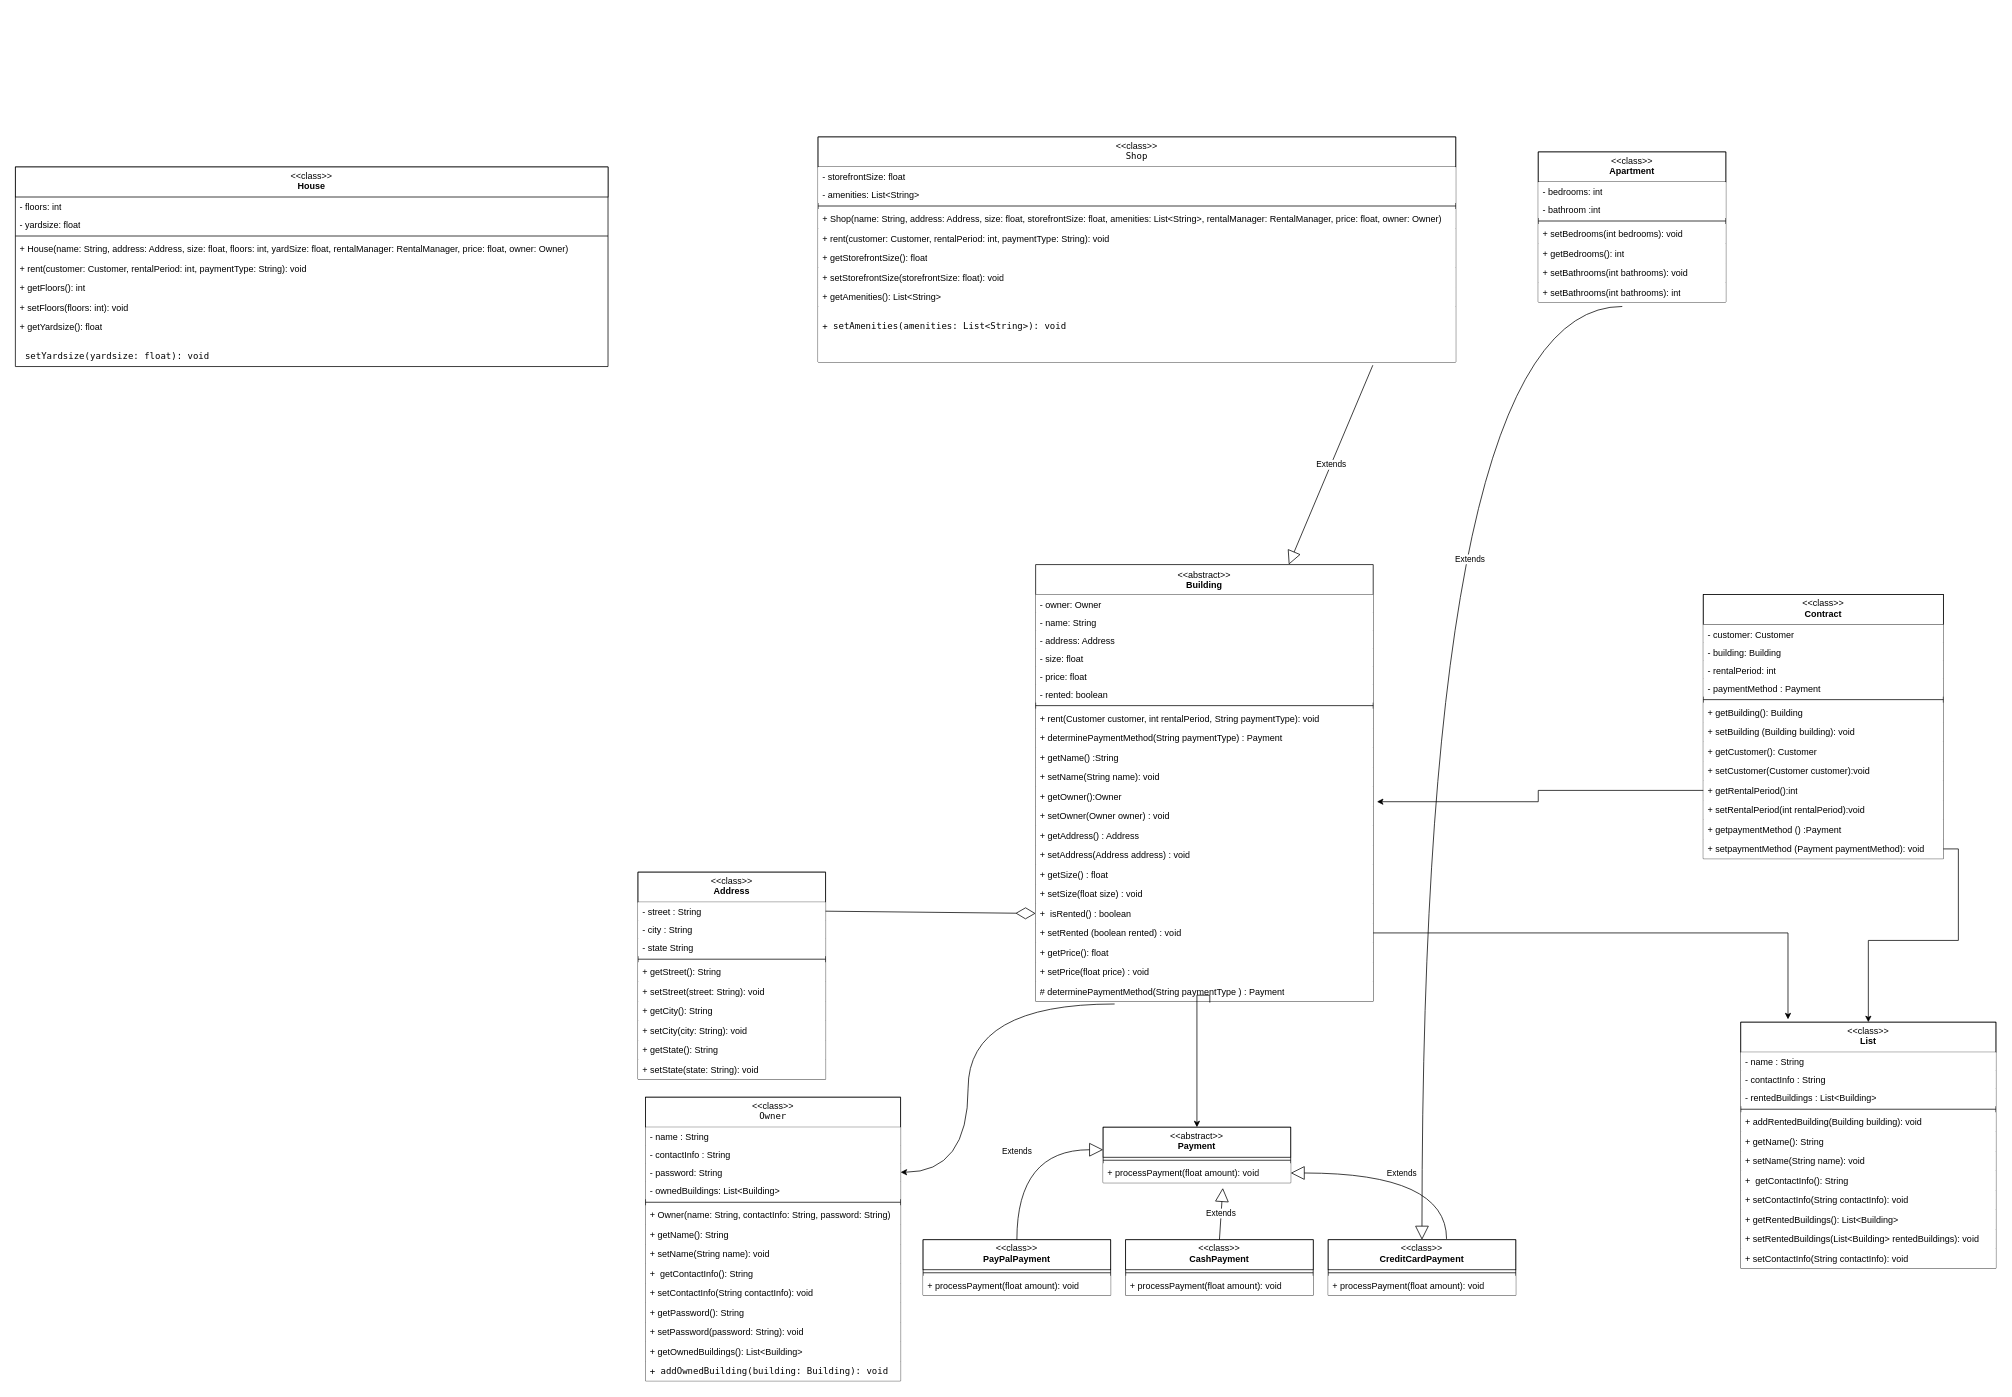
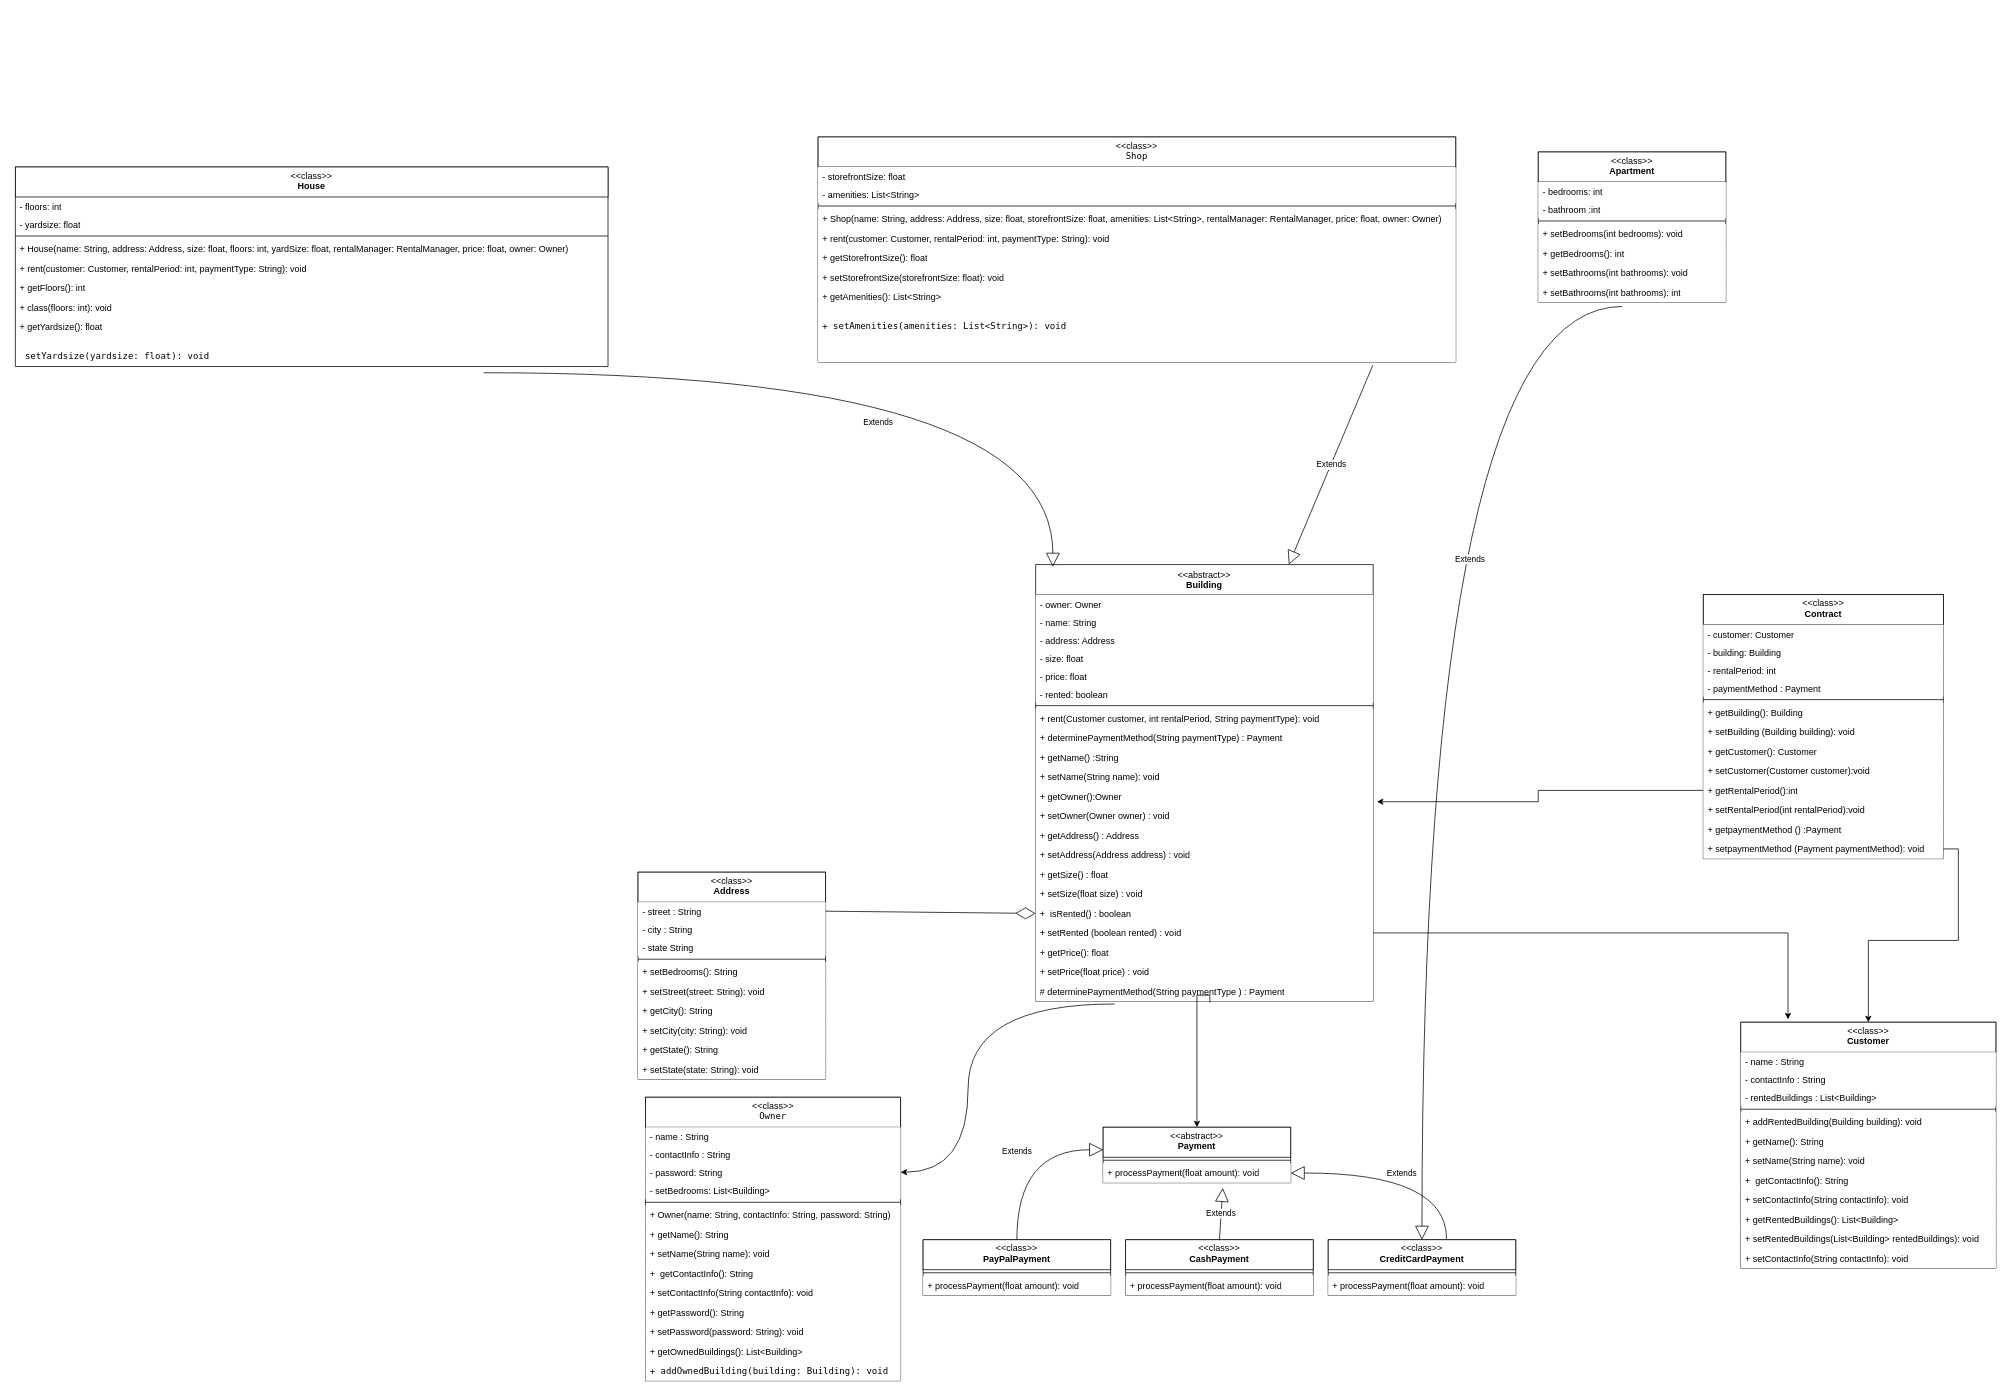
node "+ setFloors(floors: int): void": label "+ setFloors(floors: int): void" -> "+ class(floors: int): void"
edge "setYardsize(yardsize: float): void" -> "<<abstract>> Building": added, label "Extends"
node "+ getStreet(): String": label "+ getStreet(): String" -> "+ setBedrooms(): String"
node "<<class>> List": label "<<class>> List" -> "<<class>> Customer"
node "- ownedBuildings: List<Building>": label "- ownedBuildings: List<Building>" -> "- setBedrooms: List<Building>"
